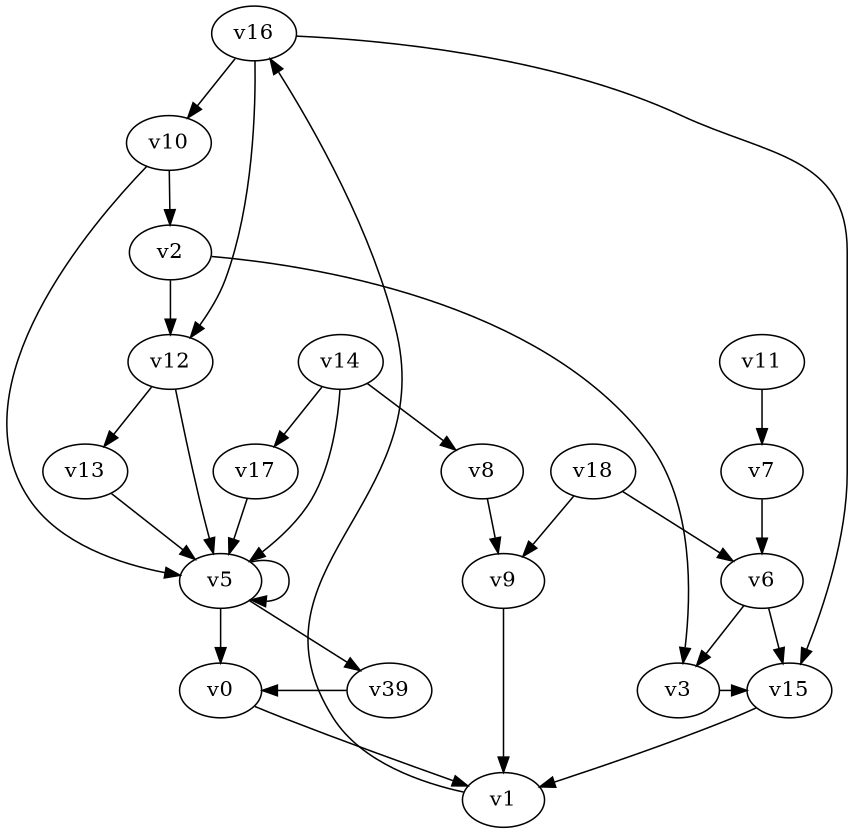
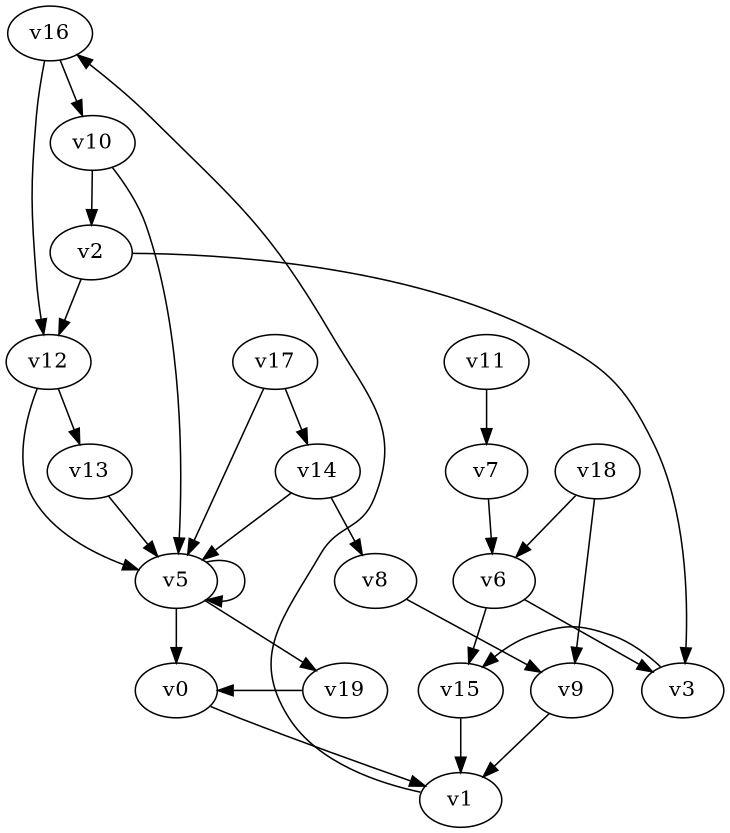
edge "v16" -> "v15": removed
edge "v14" -> "v17": reversed
node "v39": label "v39" -> "v19"
